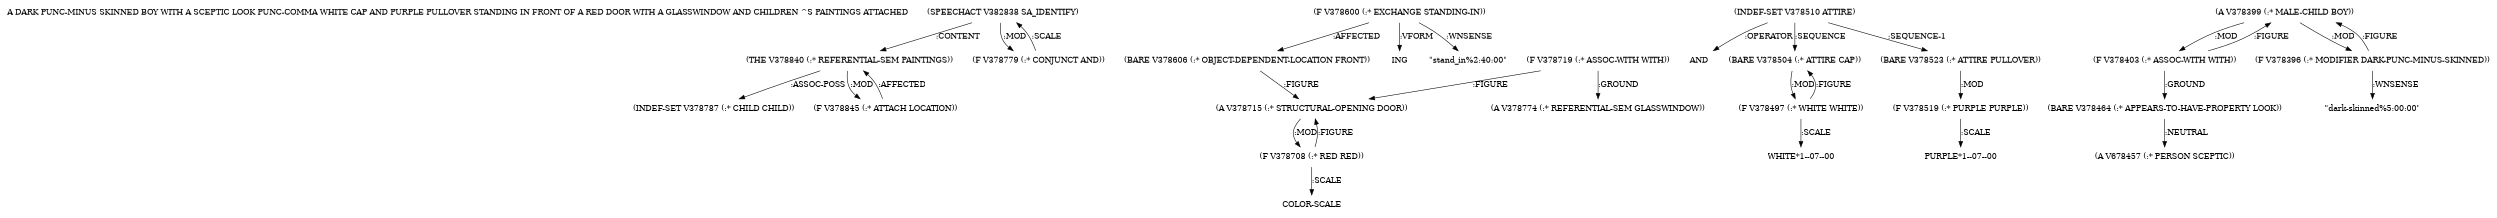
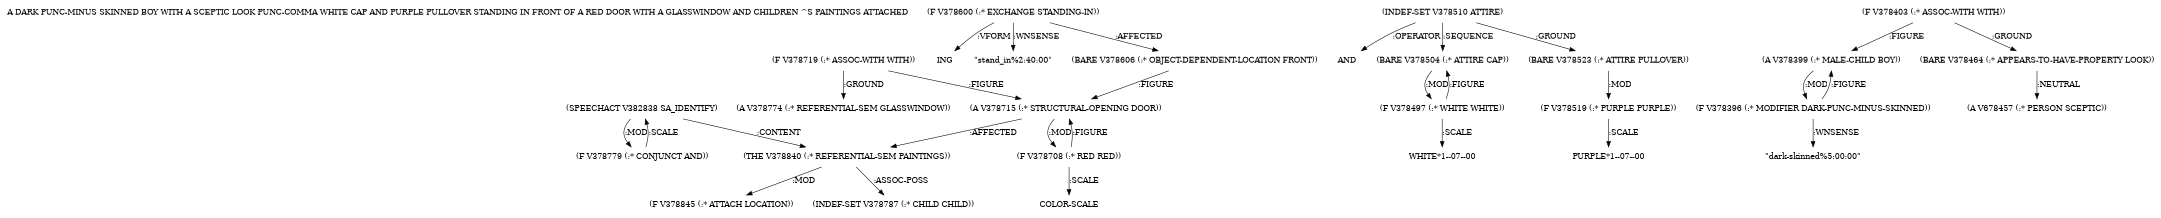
edge "(A V378399 (:* MALE-CHILD BOY))" -> "(F V378403 (:* ASSOC-WITH WITH))": removed, label ":MOD"
edge "(INDEF-SET V378510 ATTIRE)" -> "(BARE V378523 (:* ATTIRE PULLOVER))": label ":SEQUENCE-1" -> ":GROUND"
edge "(F V378845 (:* ATTACH LOCATION))" -> "(THE V378840 (:* REFERENTIAL-SEM PAINTINGS))": now "(A V378715 (:* STRUCTURAL-OPENING DOOR))" -> "(THE V378840 (:* REFERENTIAL-SEM PAINTINGS))"
